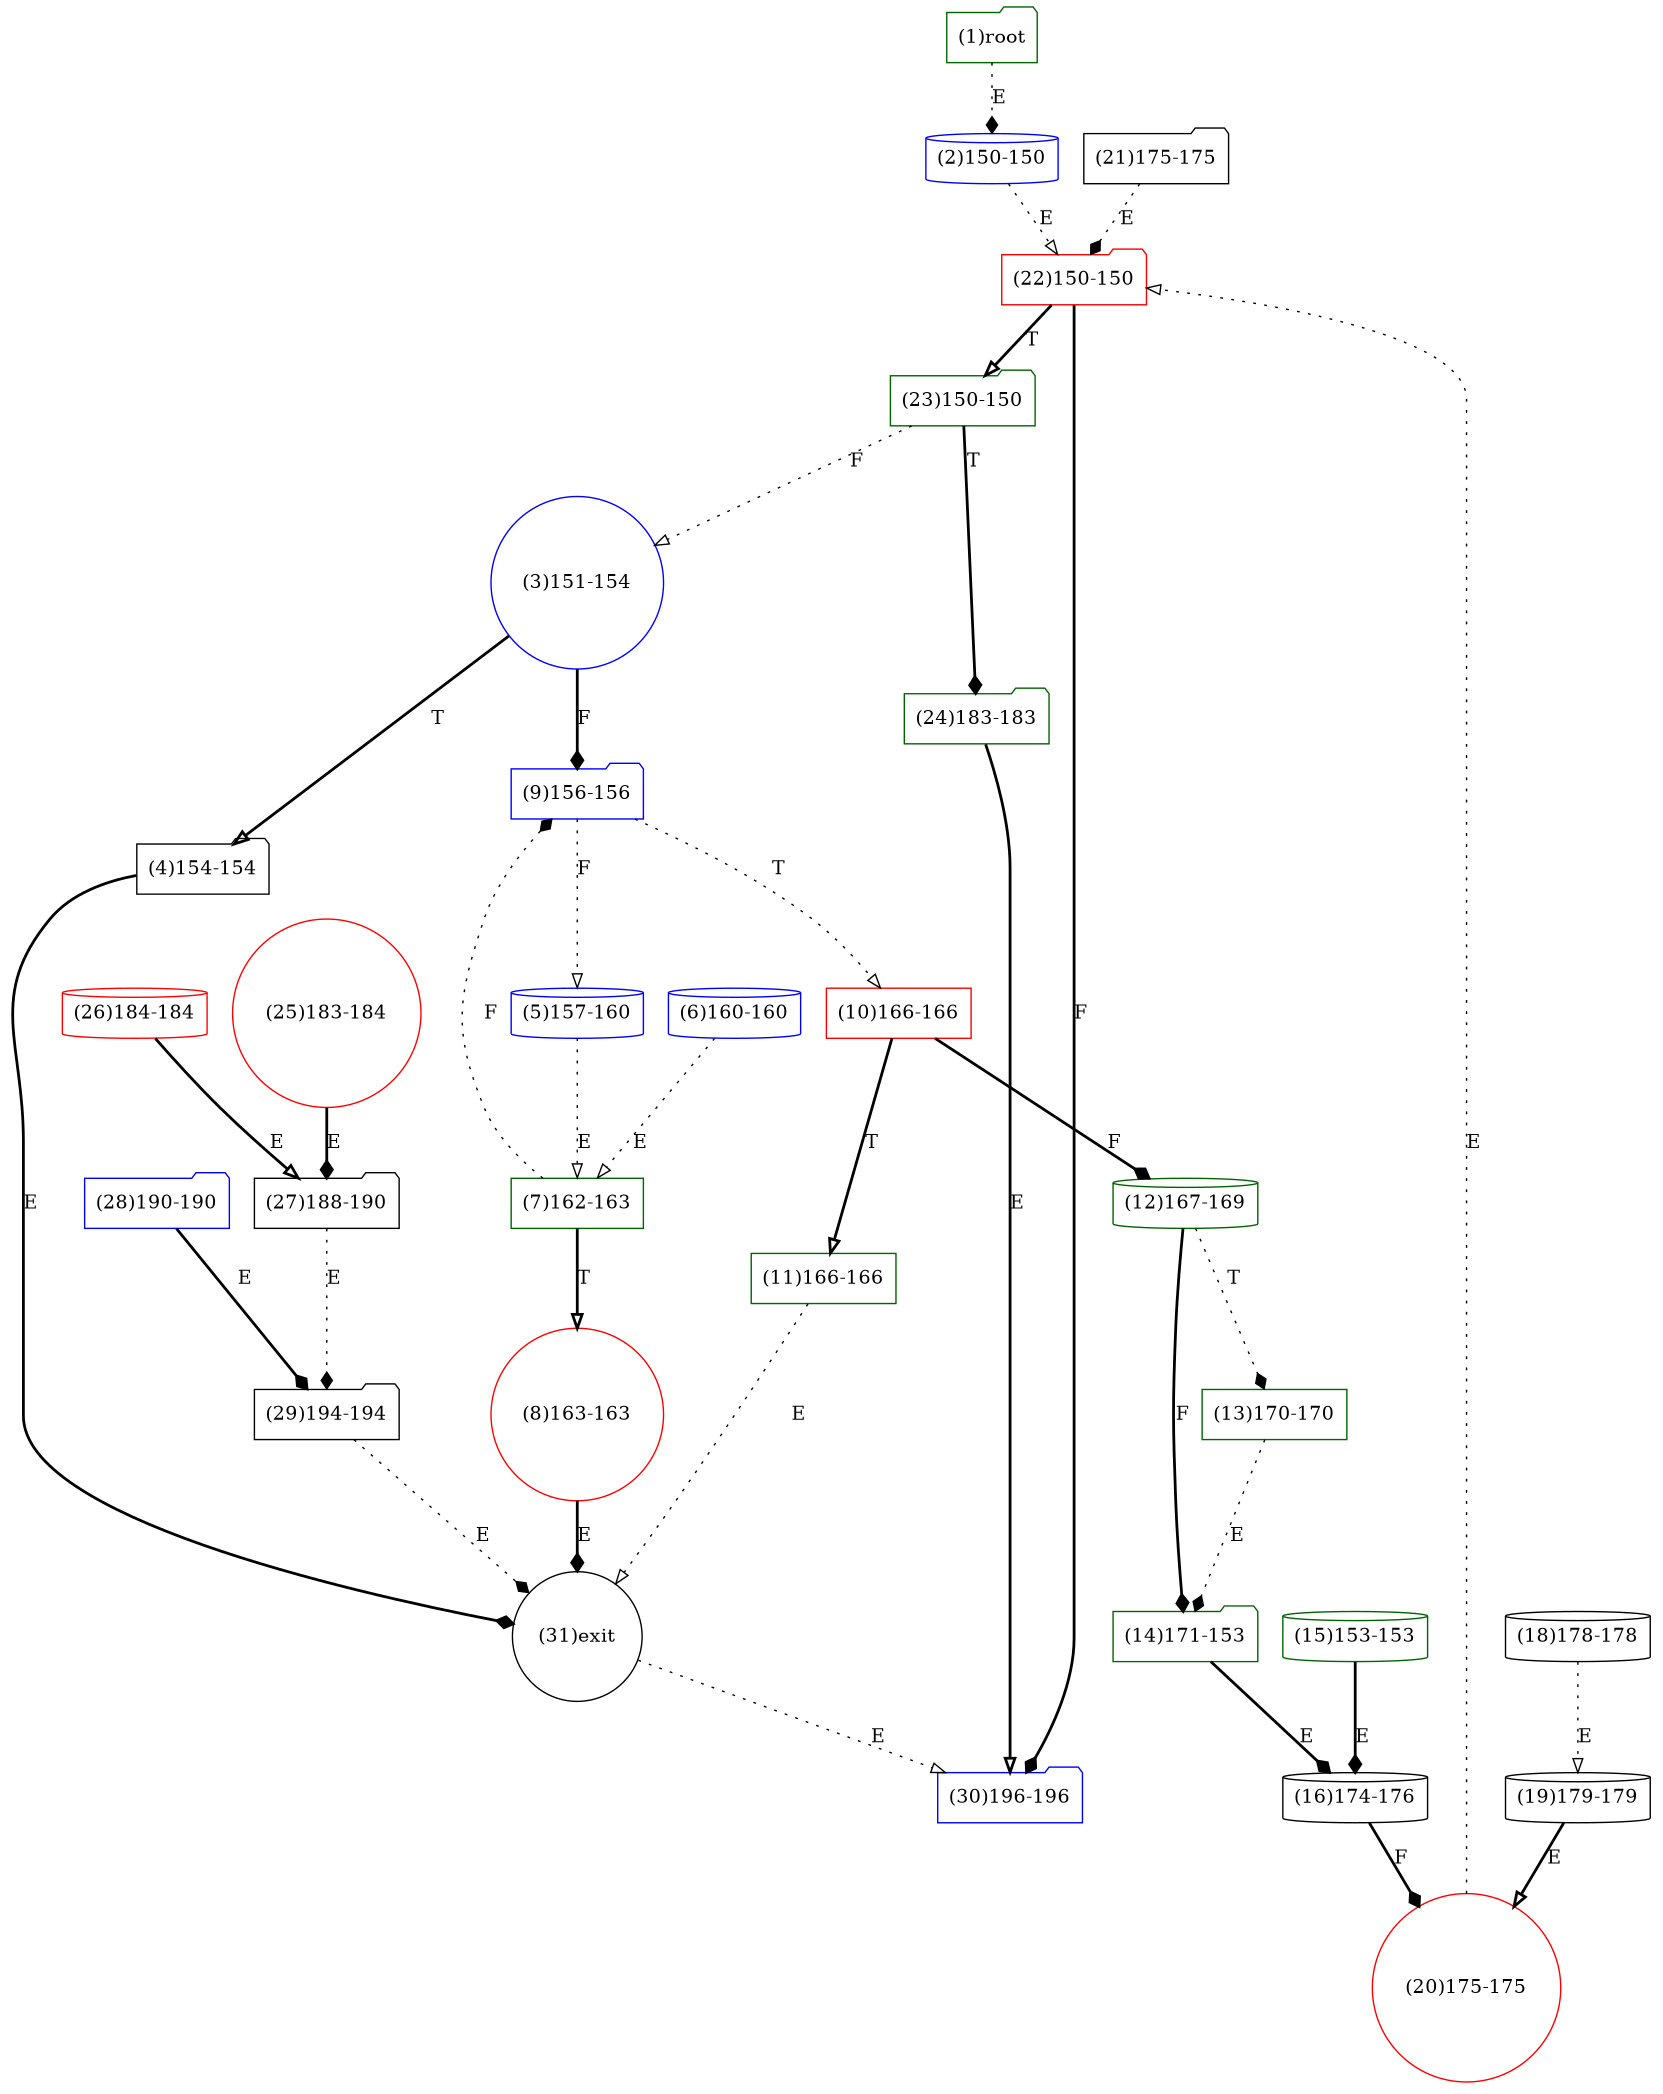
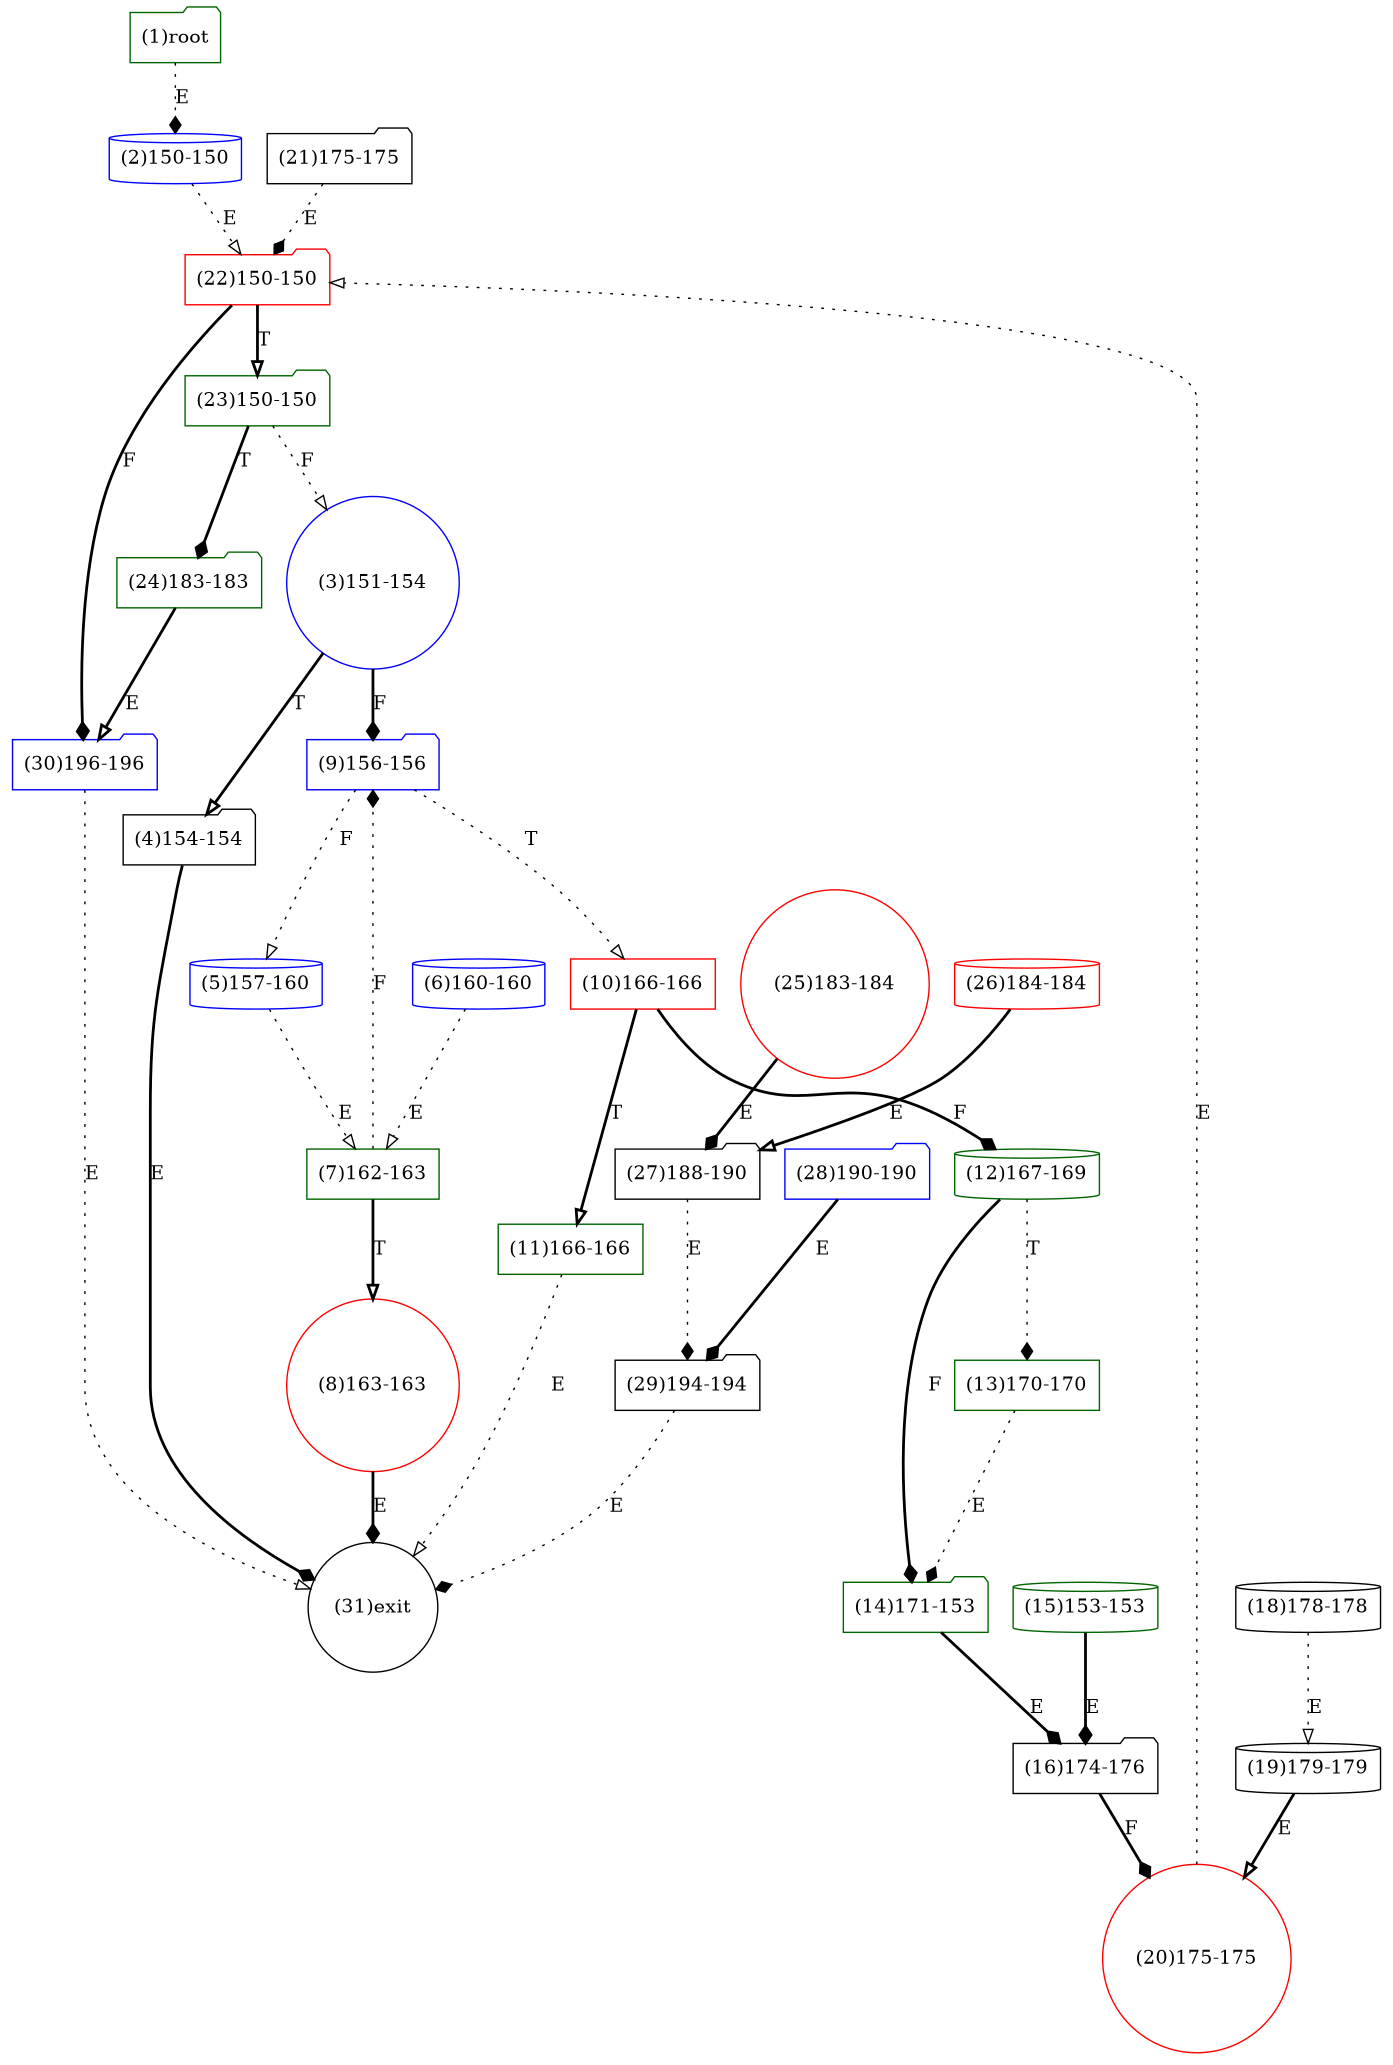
edge "(31)exit" -> "(30)196-196": reversed
node "(16)174-176": shape cylinder -> folder
